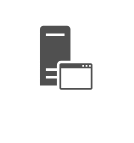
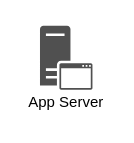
node "App Server": added
